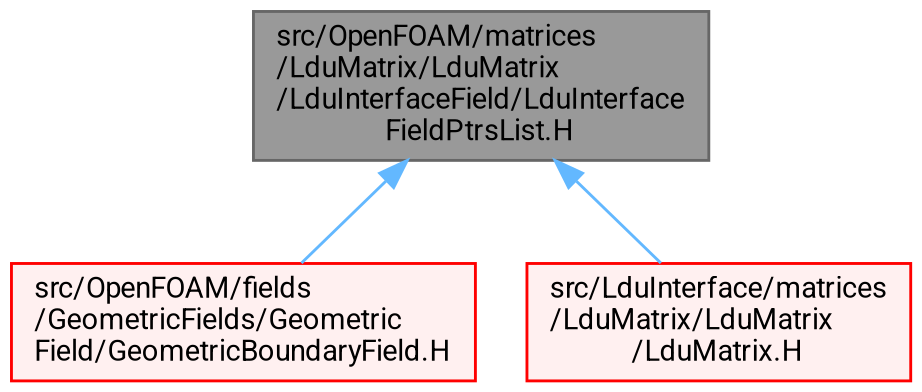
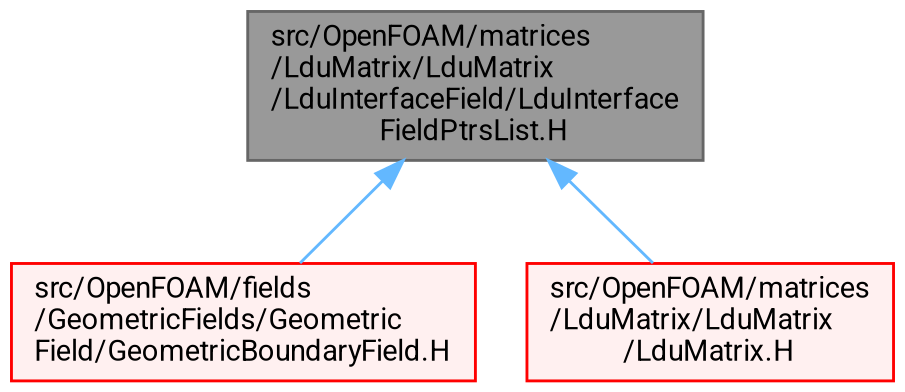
node "src/LduInterface/matrices /LduMatrix/LduMatrix /LduMatrix.H": label "src/LduInterface/matrices /LduMatrix/LduMatrix /LduMatrix.H" -> "src/OpenFOAM/matrices /LduMatrix/LduMatrix /LduMatrix.H"
